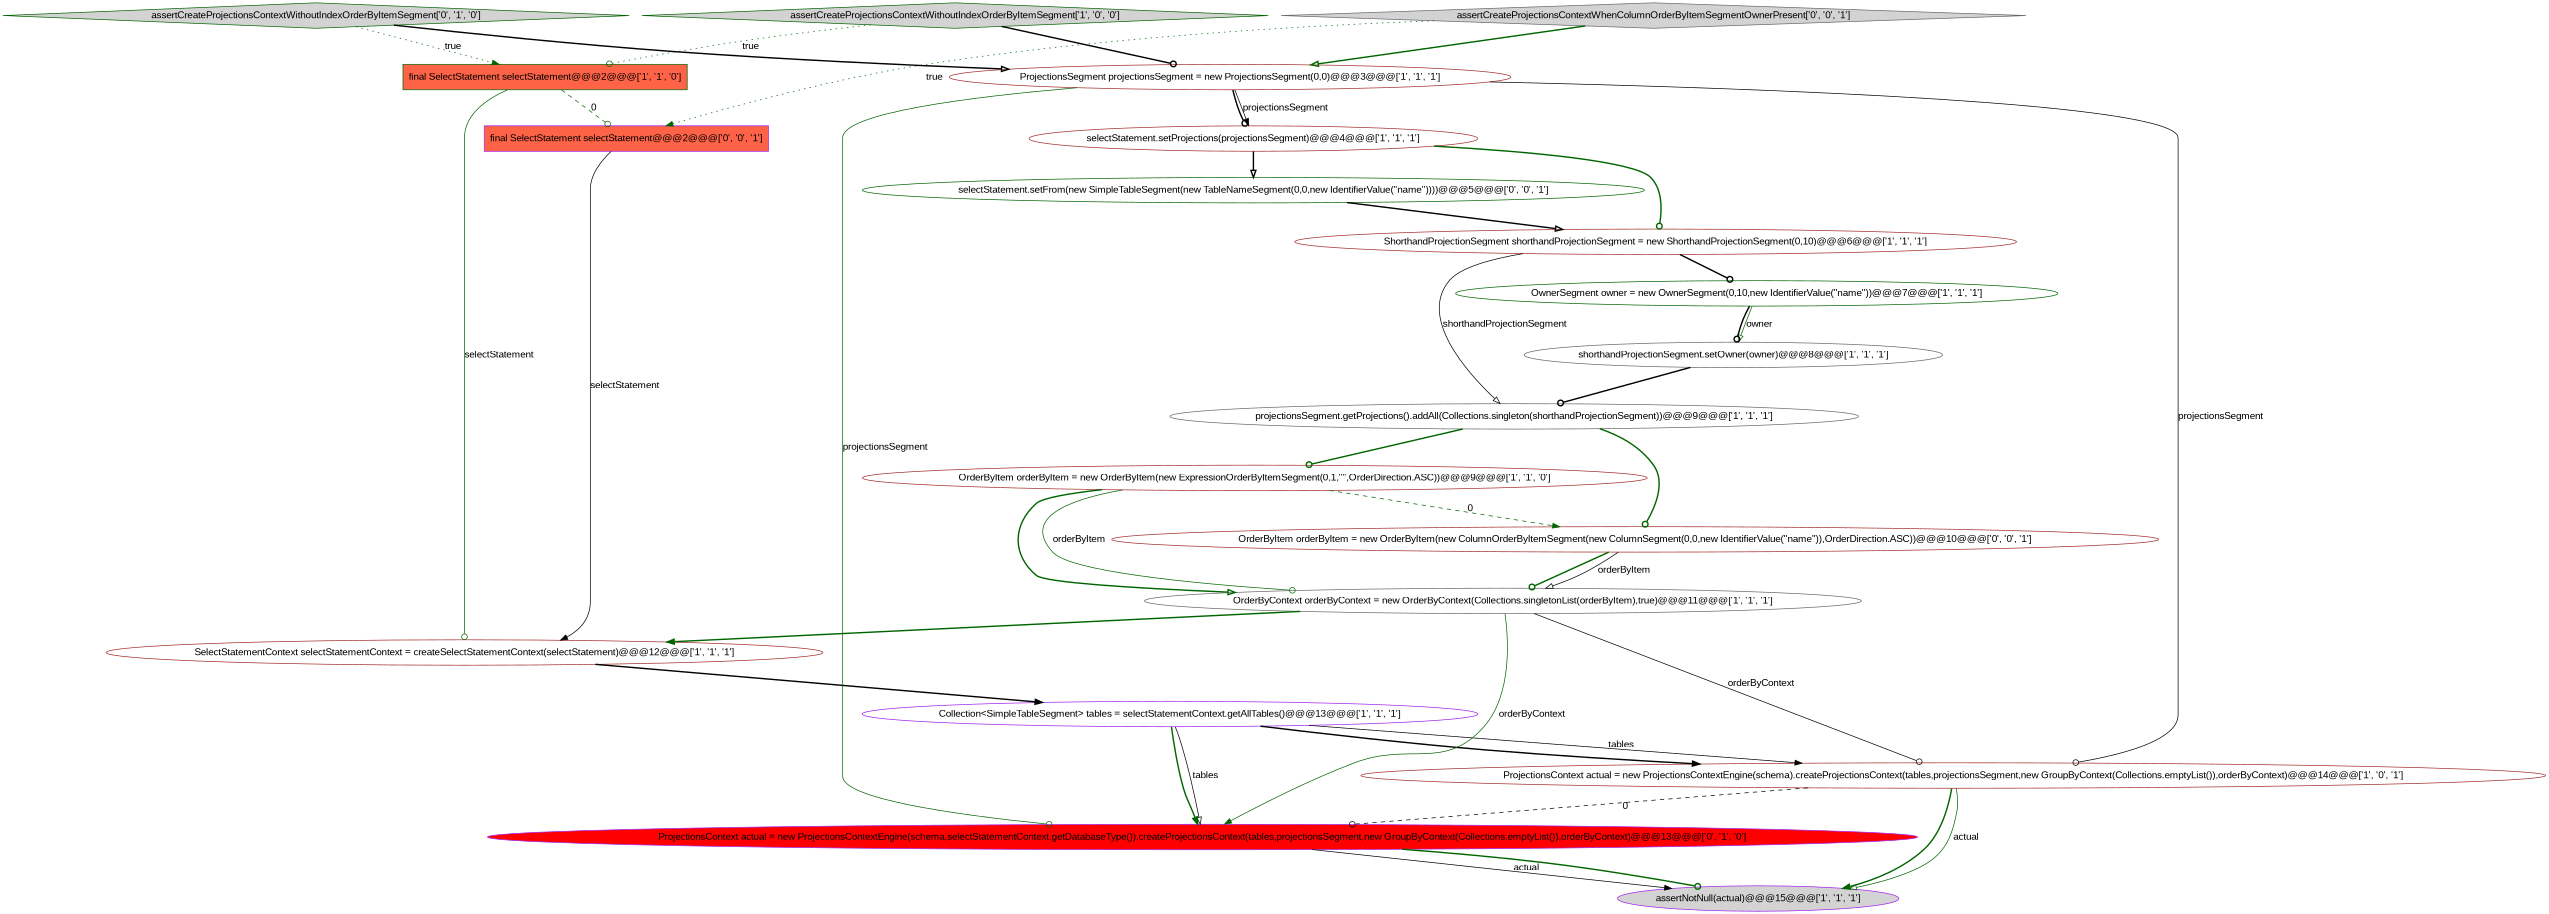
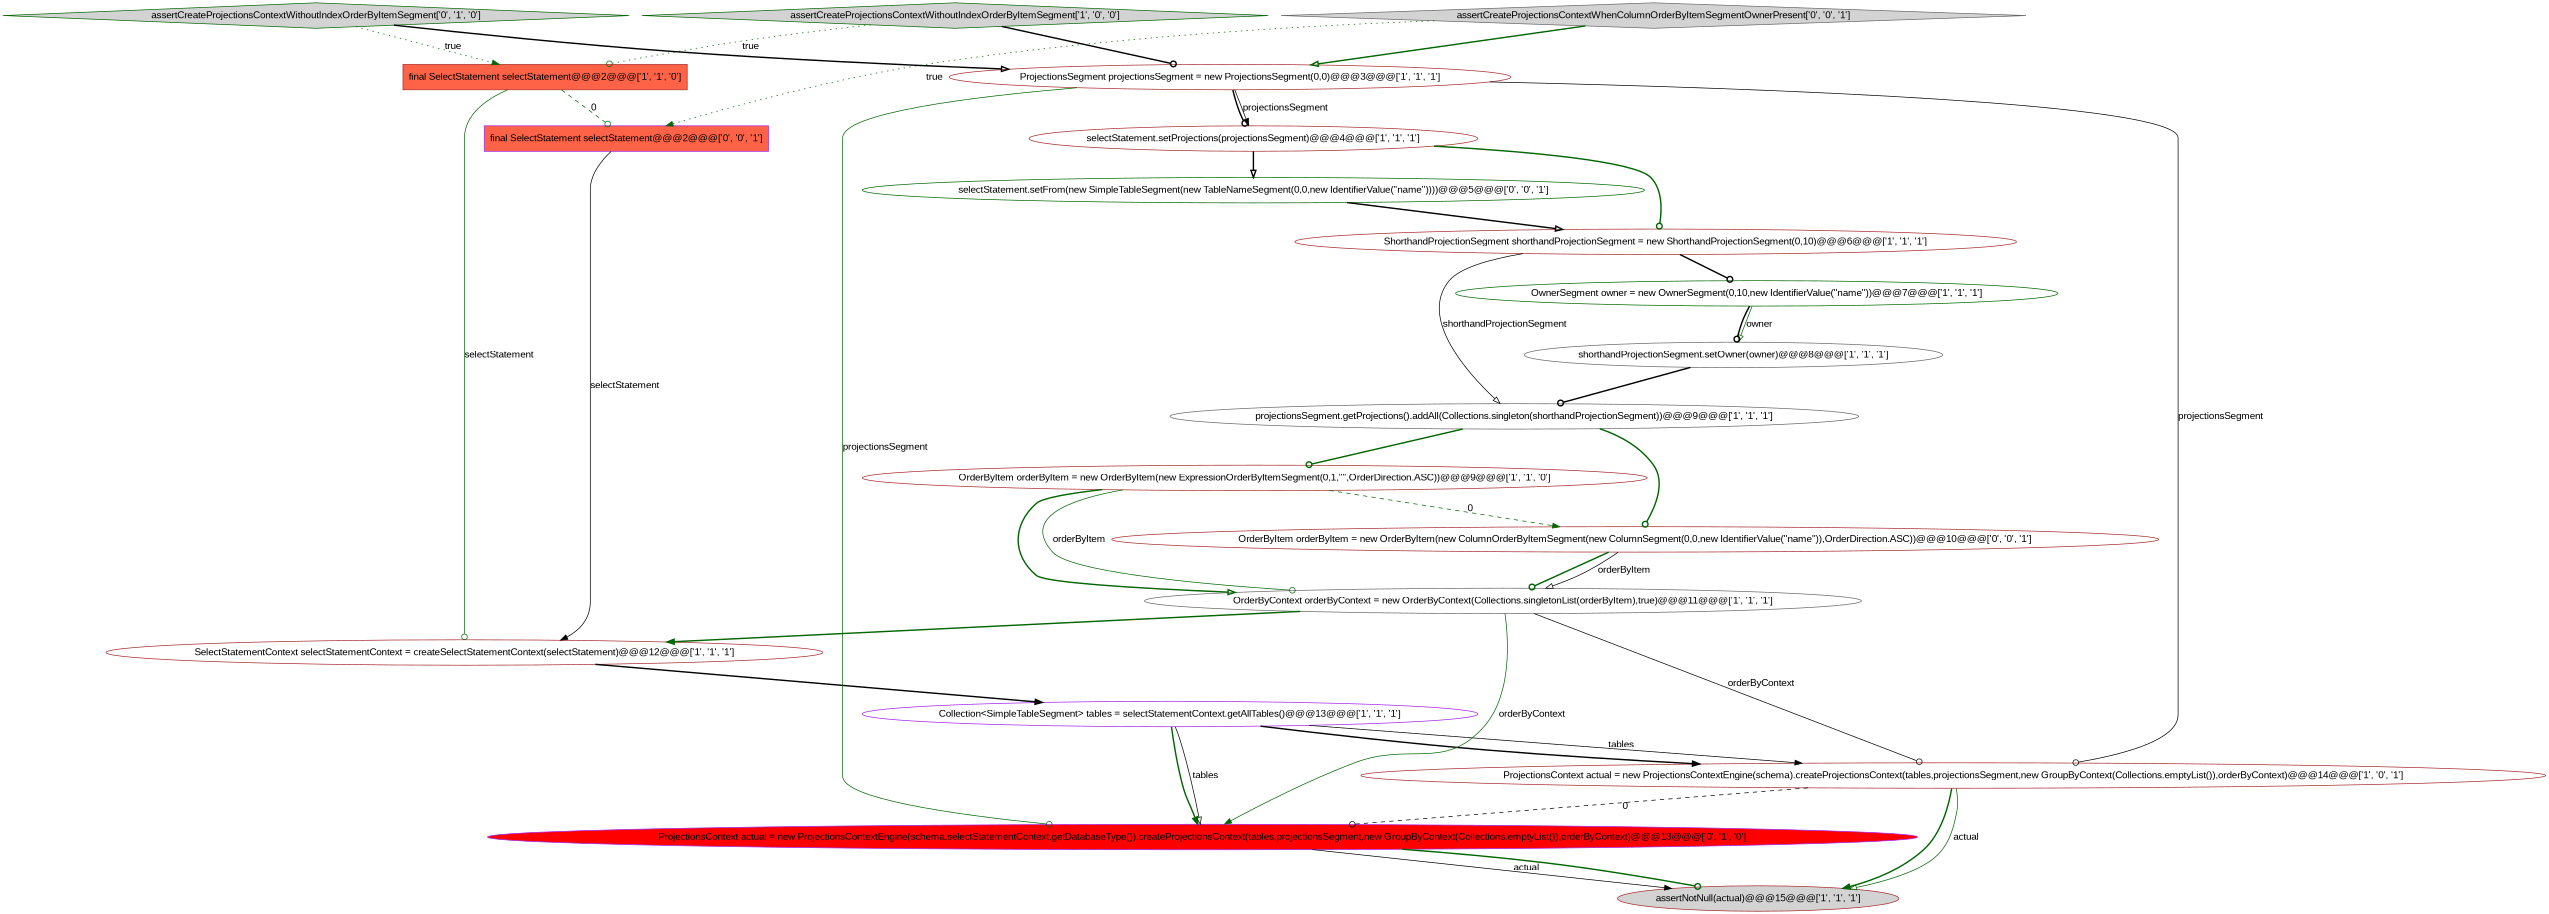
node "final SelectStatement selectStatement@@@2@@@['1', '1', '0']": color darkgreen -> brown
node "assertNotNull(actual)@@@15@@@['1', '1', '1']": color purple -> brown
